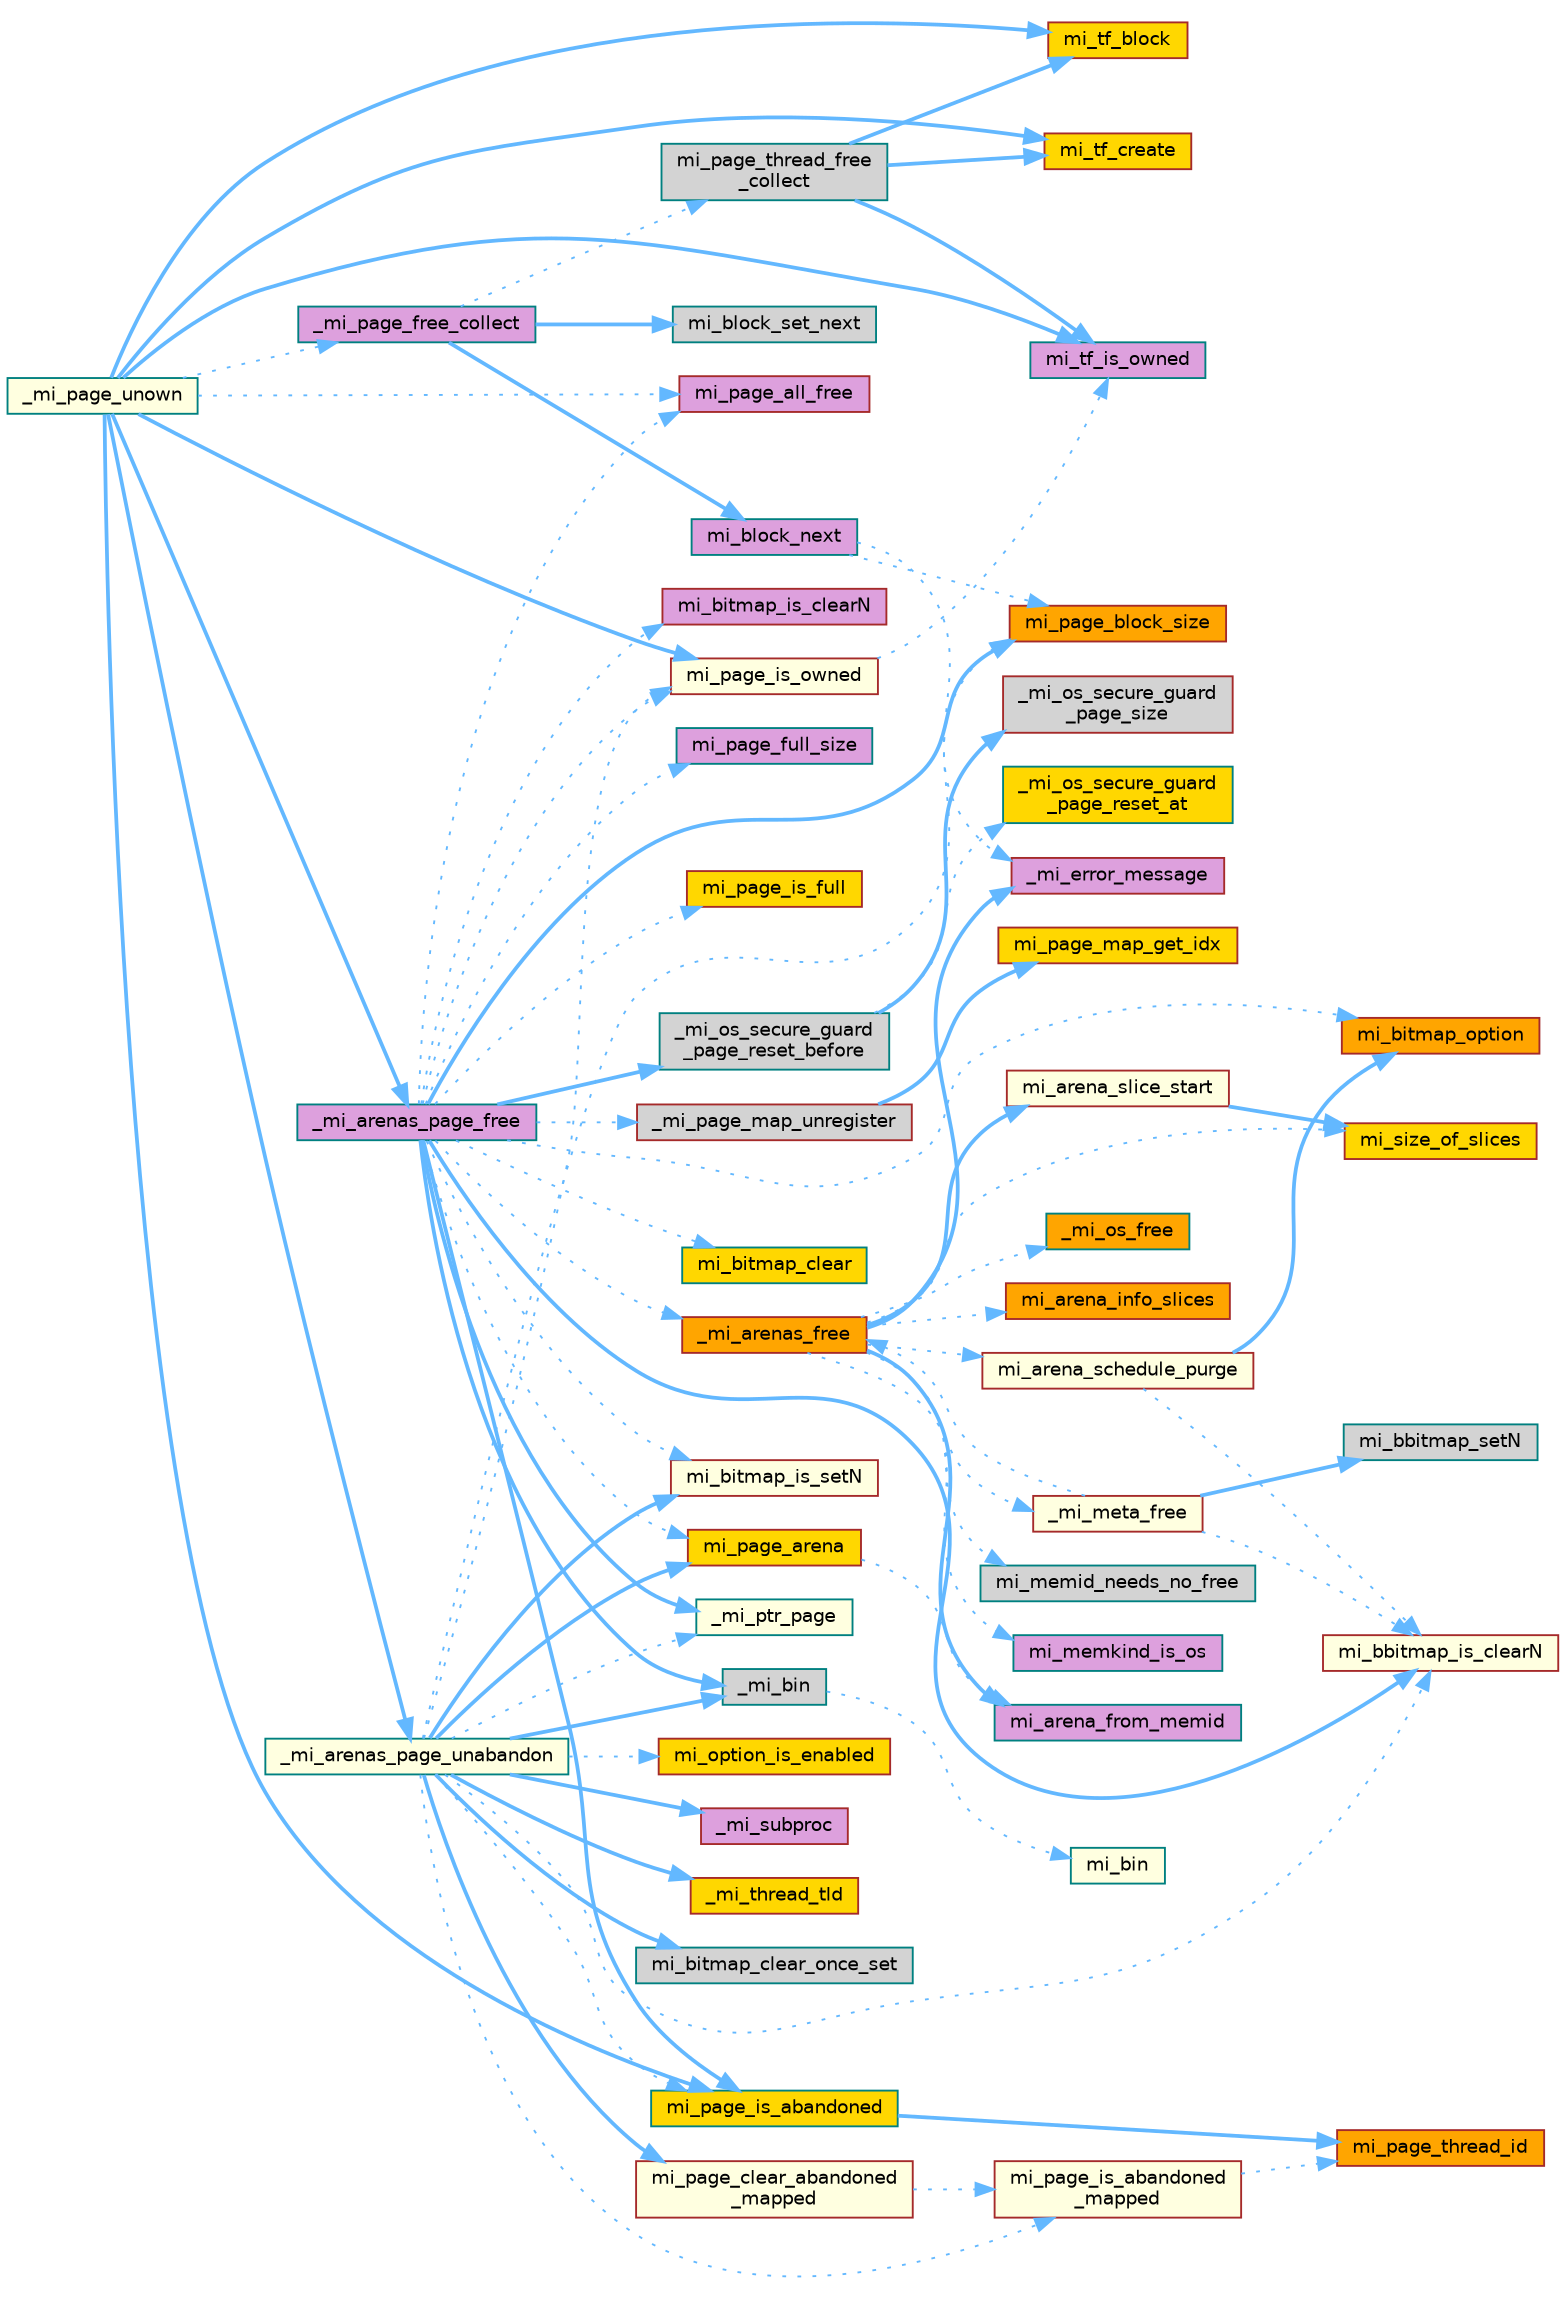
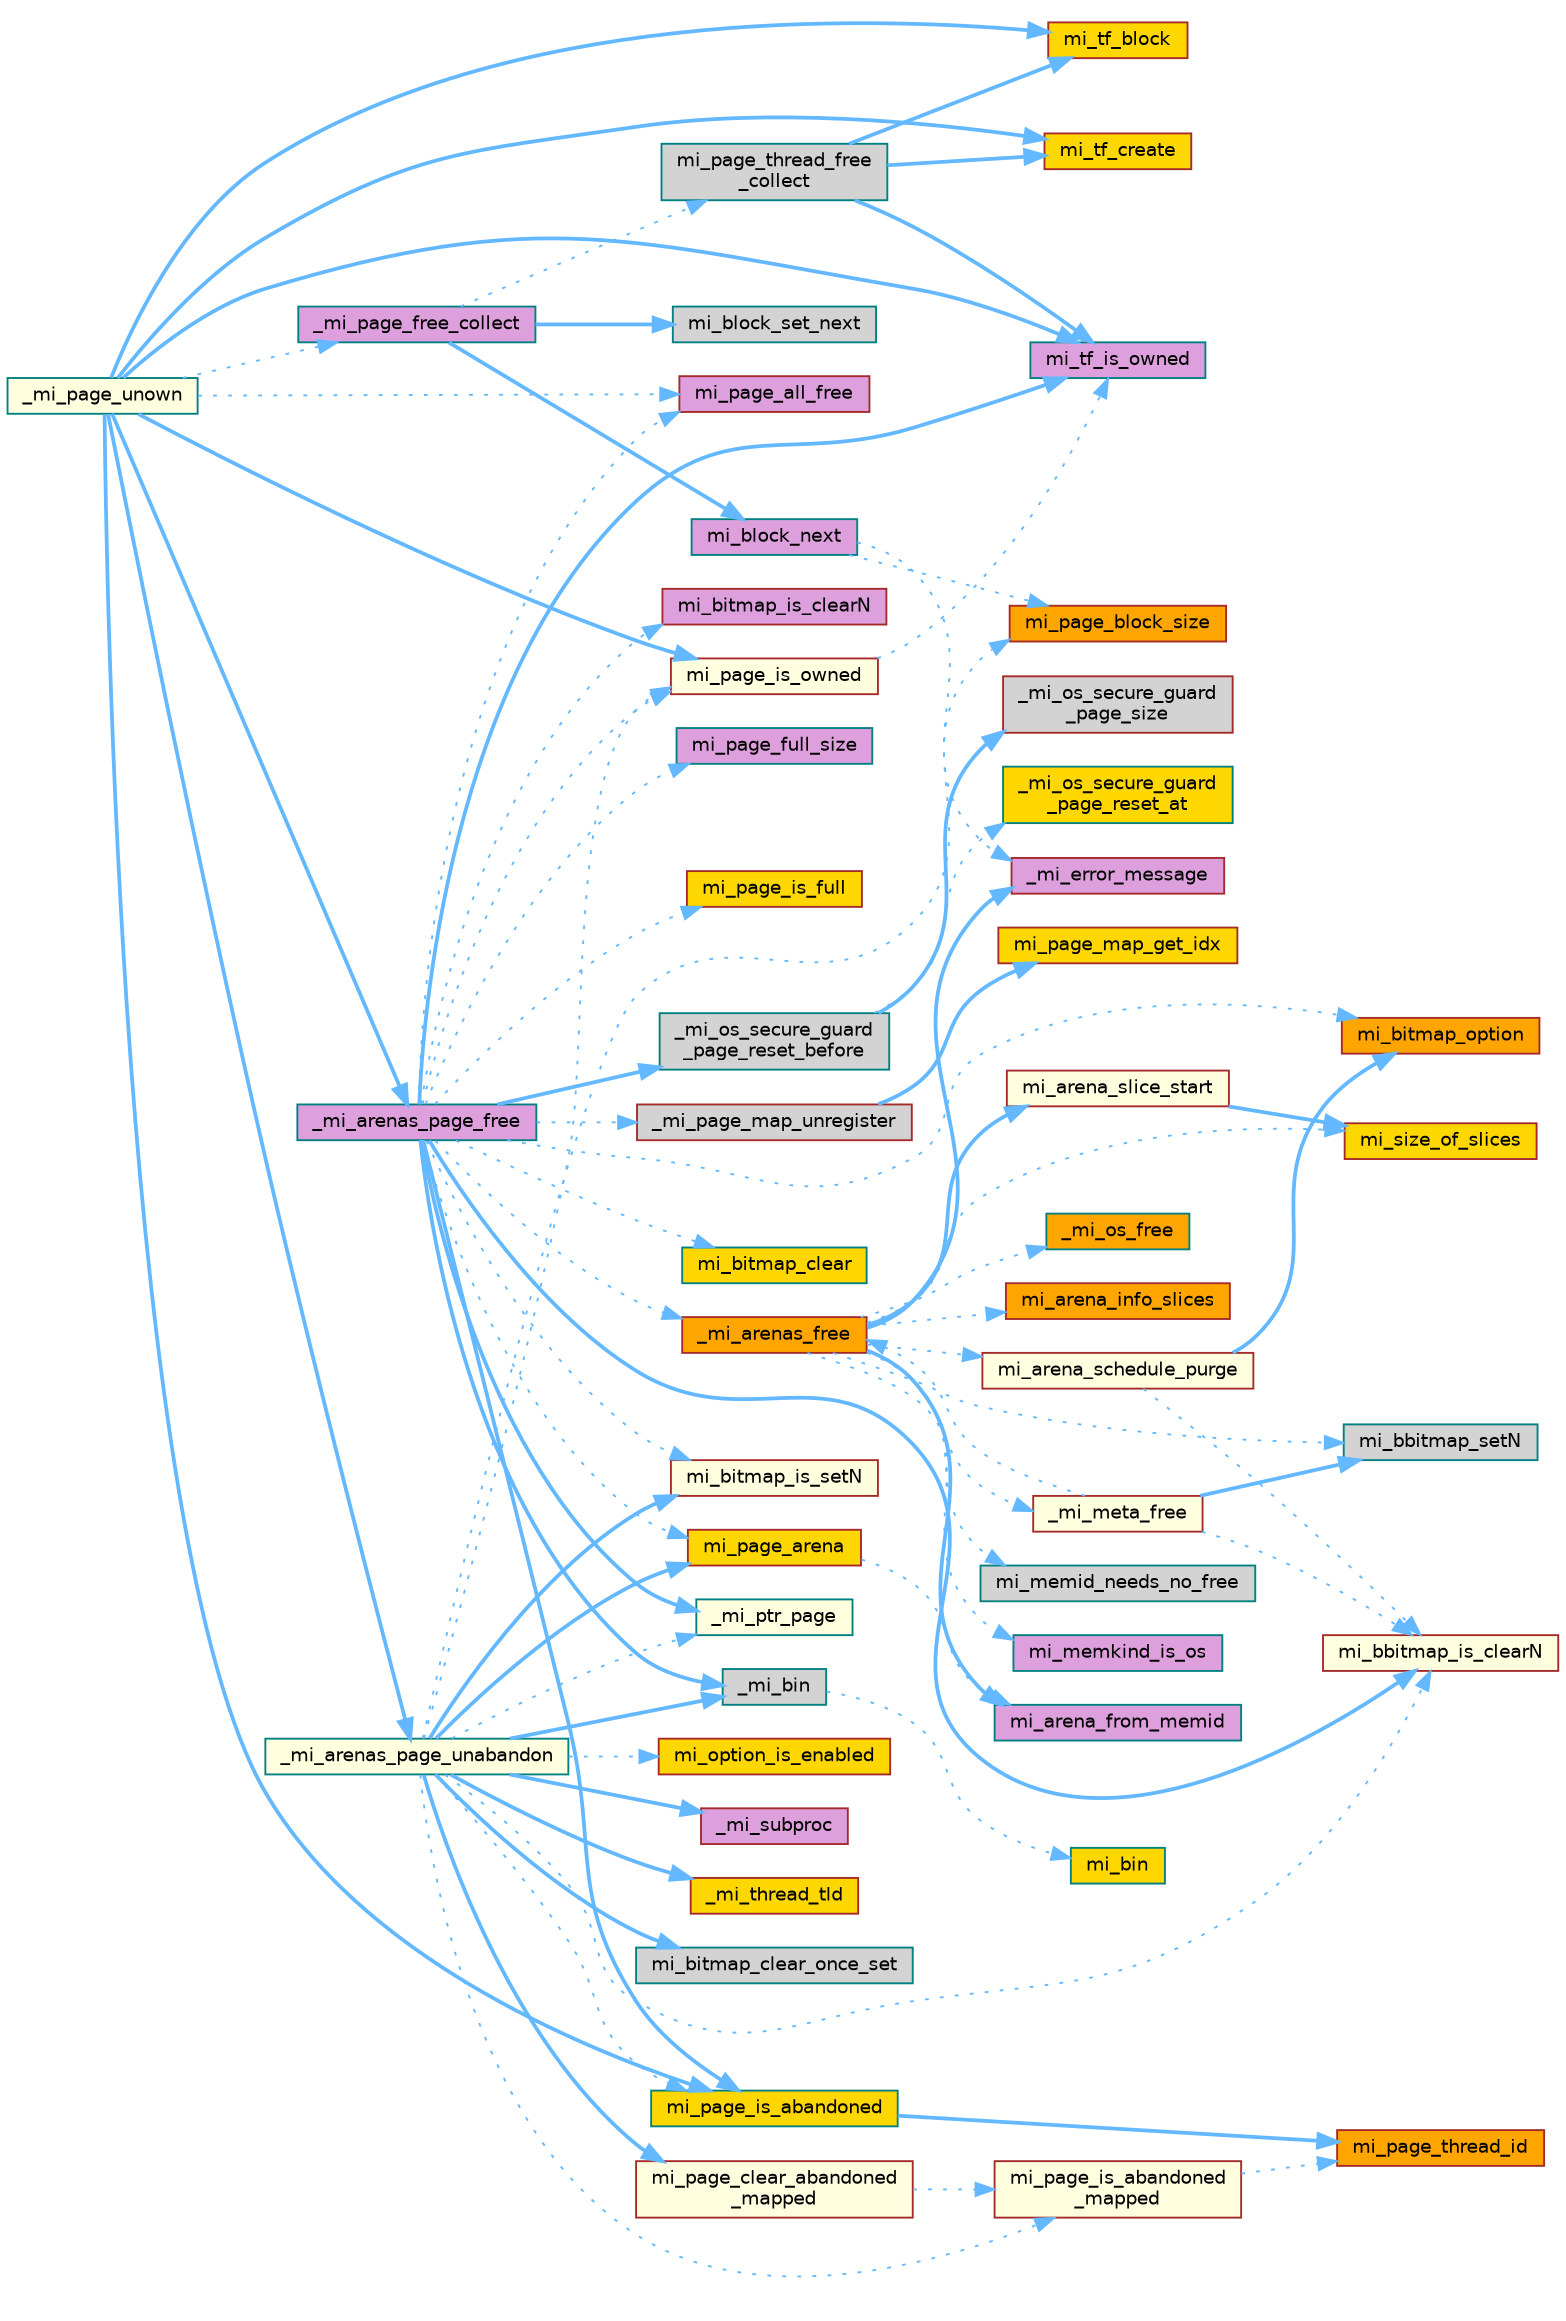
edge "_mi_arenas_page_free" -> "mi_page_block_size": now "_mi_arenas_page_free" -> "mi_tf_is_owned"
edge "_mi_arenas_free" -> "mi_bbitmap_setN": added
node "mi_bin": fillcolor lightyellow -> gold
